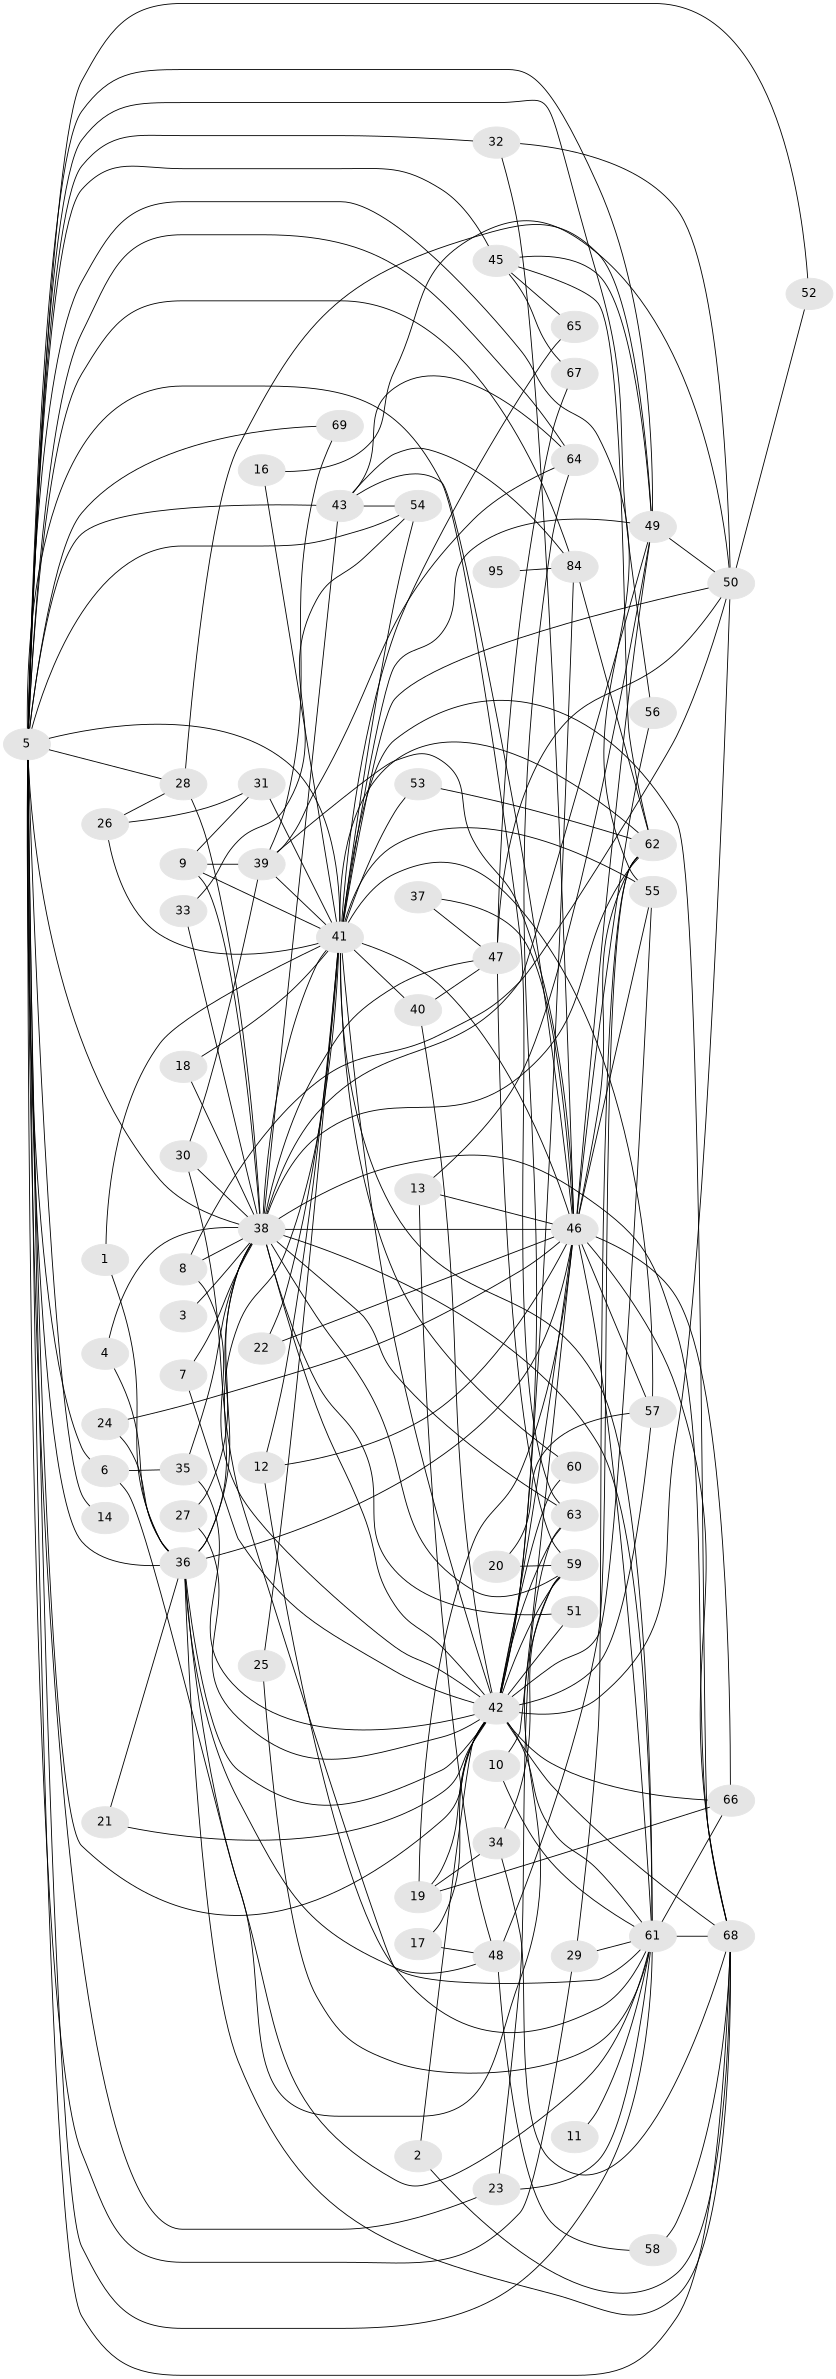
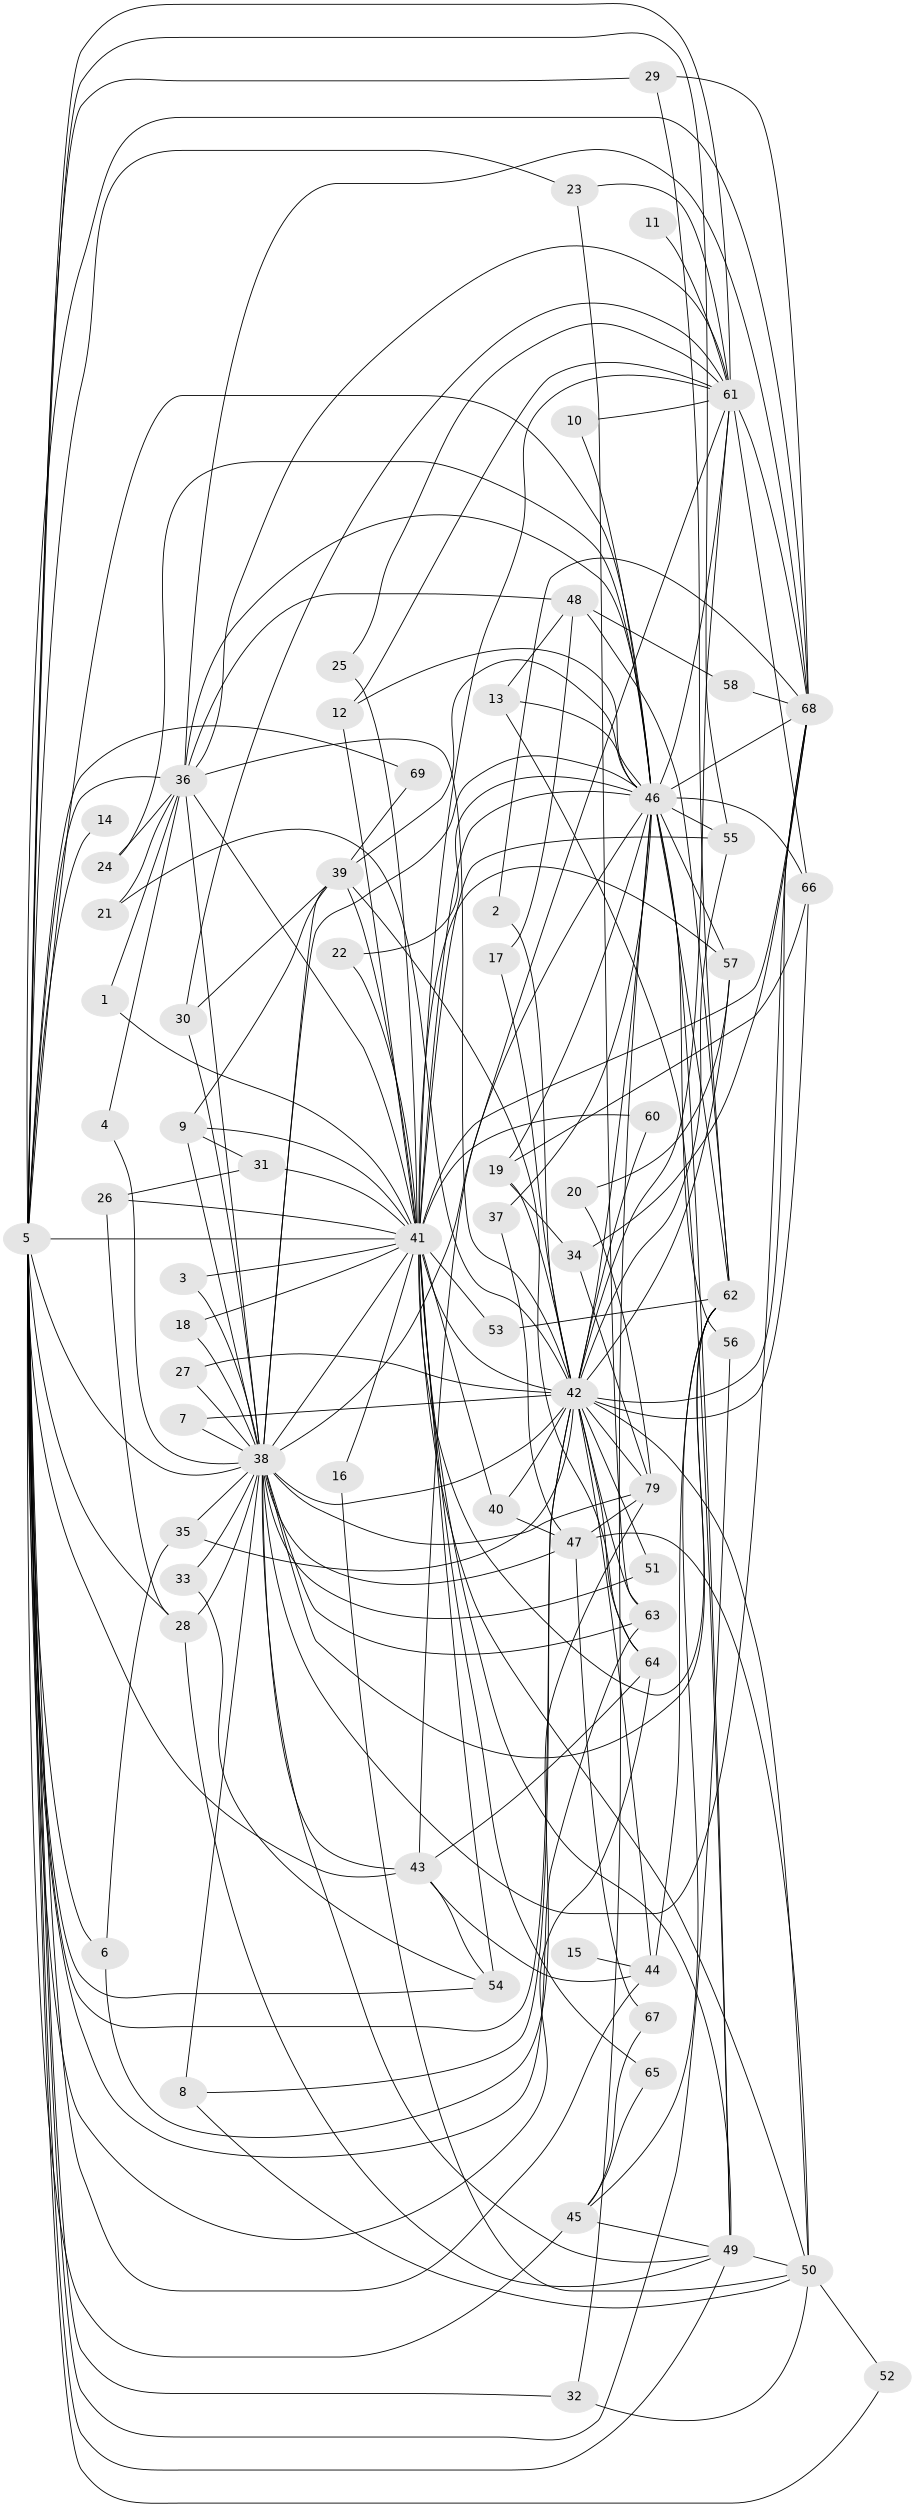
edge "46" -- "5": added
node "84": label "84" -> "44"
node "95": label "95" -> "15"
edge "39" -- "38": added
edge "41" -- "3": added
node "59": label "59" -> "79"
edge "61" -- "29": now "68" -- "29"
